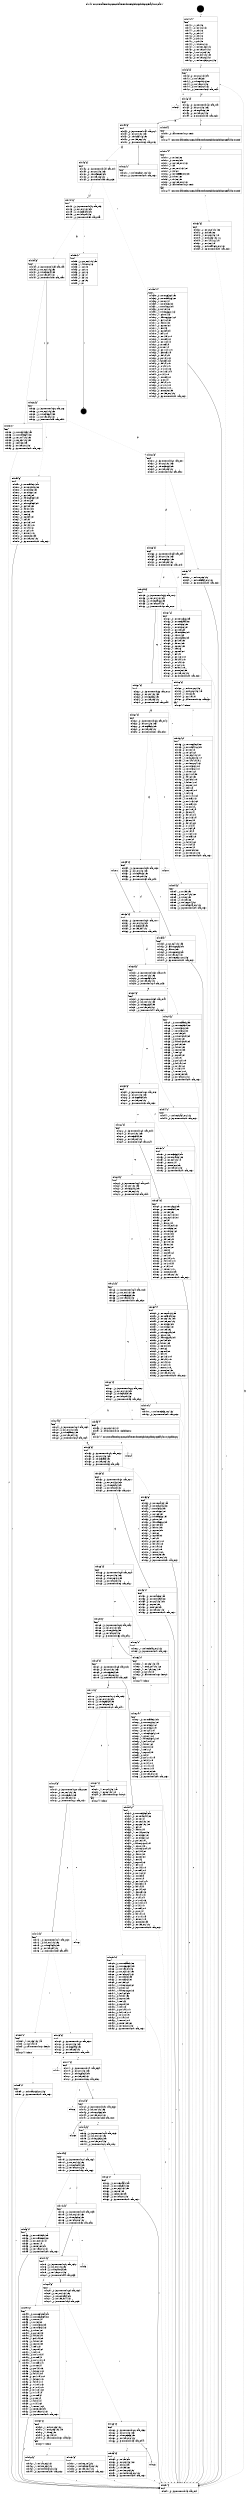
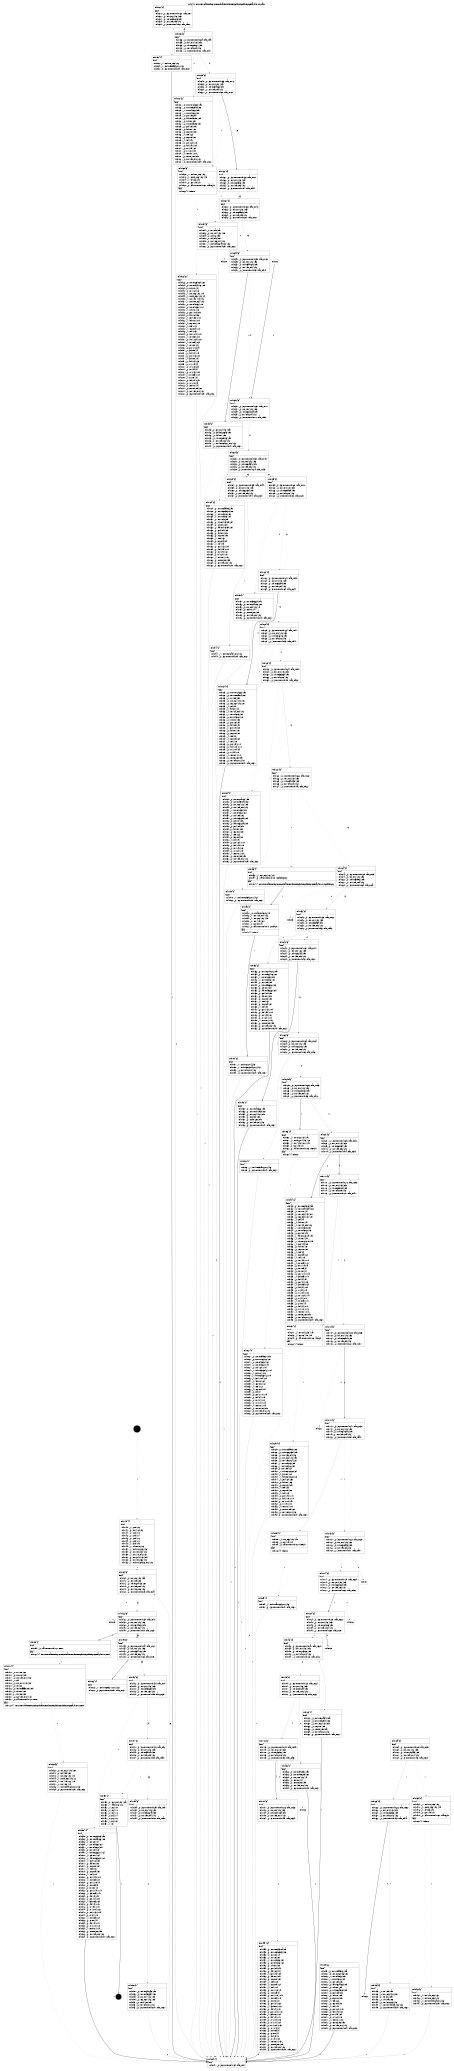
node "0x401503 [25]": removed
node "0x401dac [27]": added
edge "0x4015e4 [25]" -> "0x4015fd [25]": now "0x4015cb [25]" -> "0x4015fd [25]"
edge "0x401d5f [31]" -> "0x402091 [5]": style bold -> dotted
edge "0x4017f1 [25]" -> "0x40180a [25]": removed, label "2"
